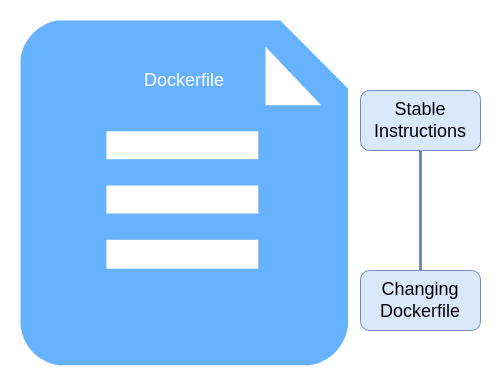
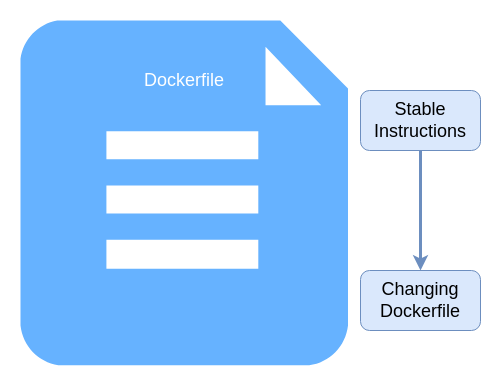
edge "Stable Instructions" -- "Changing Dockerfile": arrowhead none -> classic
